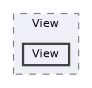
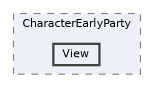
cluster "View": label "View" -> "CharacterEarlyParty"
